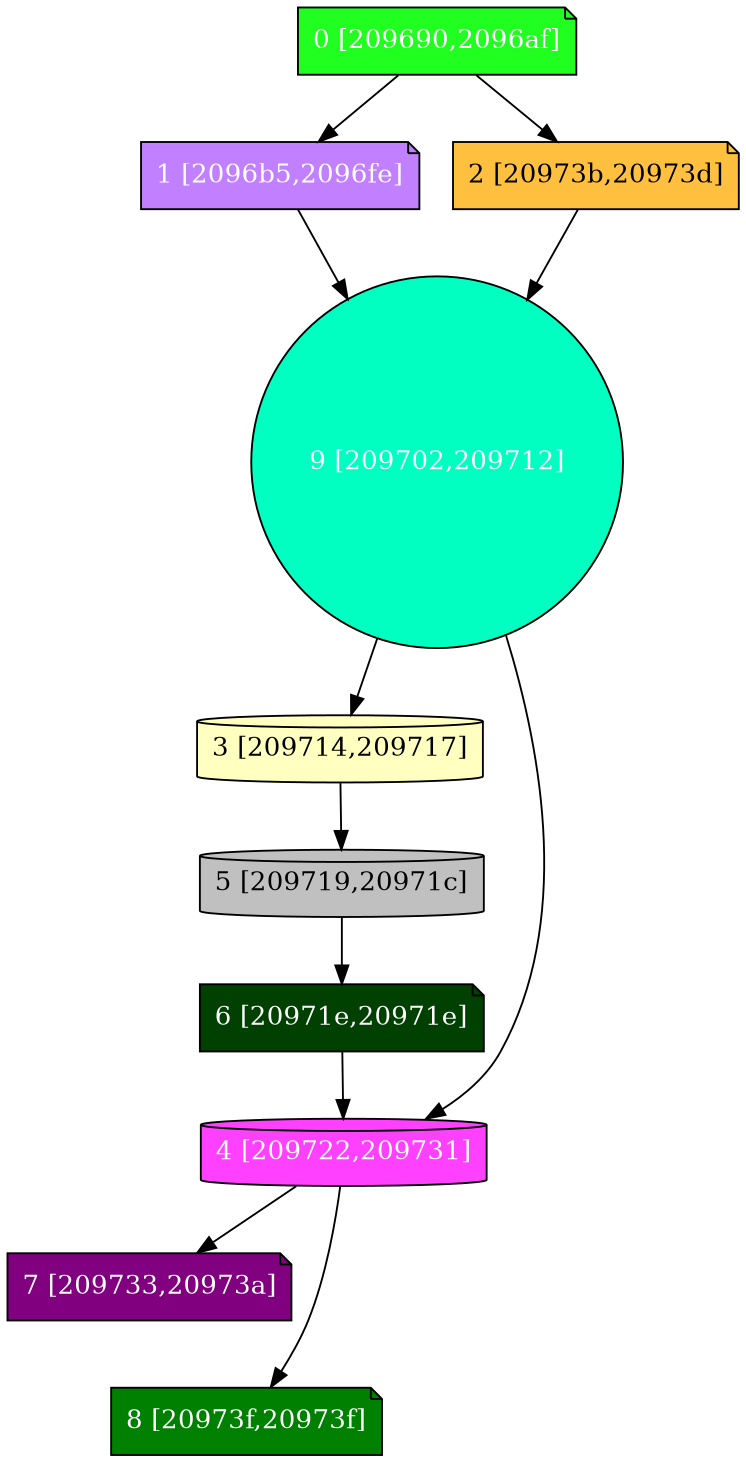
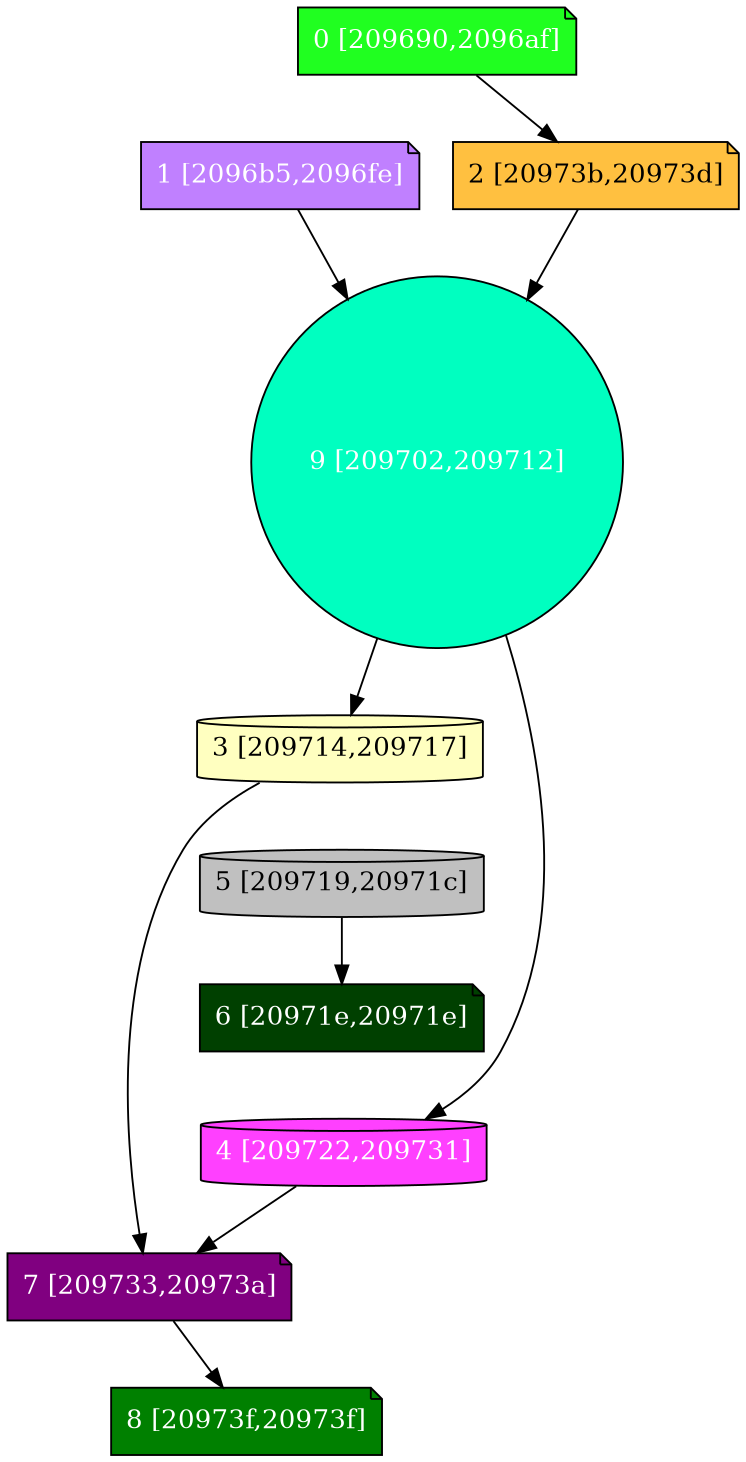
edge "0 [209690,2096af]" -> "1 [2096b5,2096fe]": removed
edge "3 [209714,209717]" -> "5 [209719,20971c]": now "3 [209714,209717]" -> "7 [209733,20973a]"
edge "6 [20971e,20971e]" -> "4 [209722,209731]": removed
edge "4 [209722,209731]" -> "8 [20973f,20973f]": now "7 [209733,20973a]" -> "8 [20973f,20973f]"
